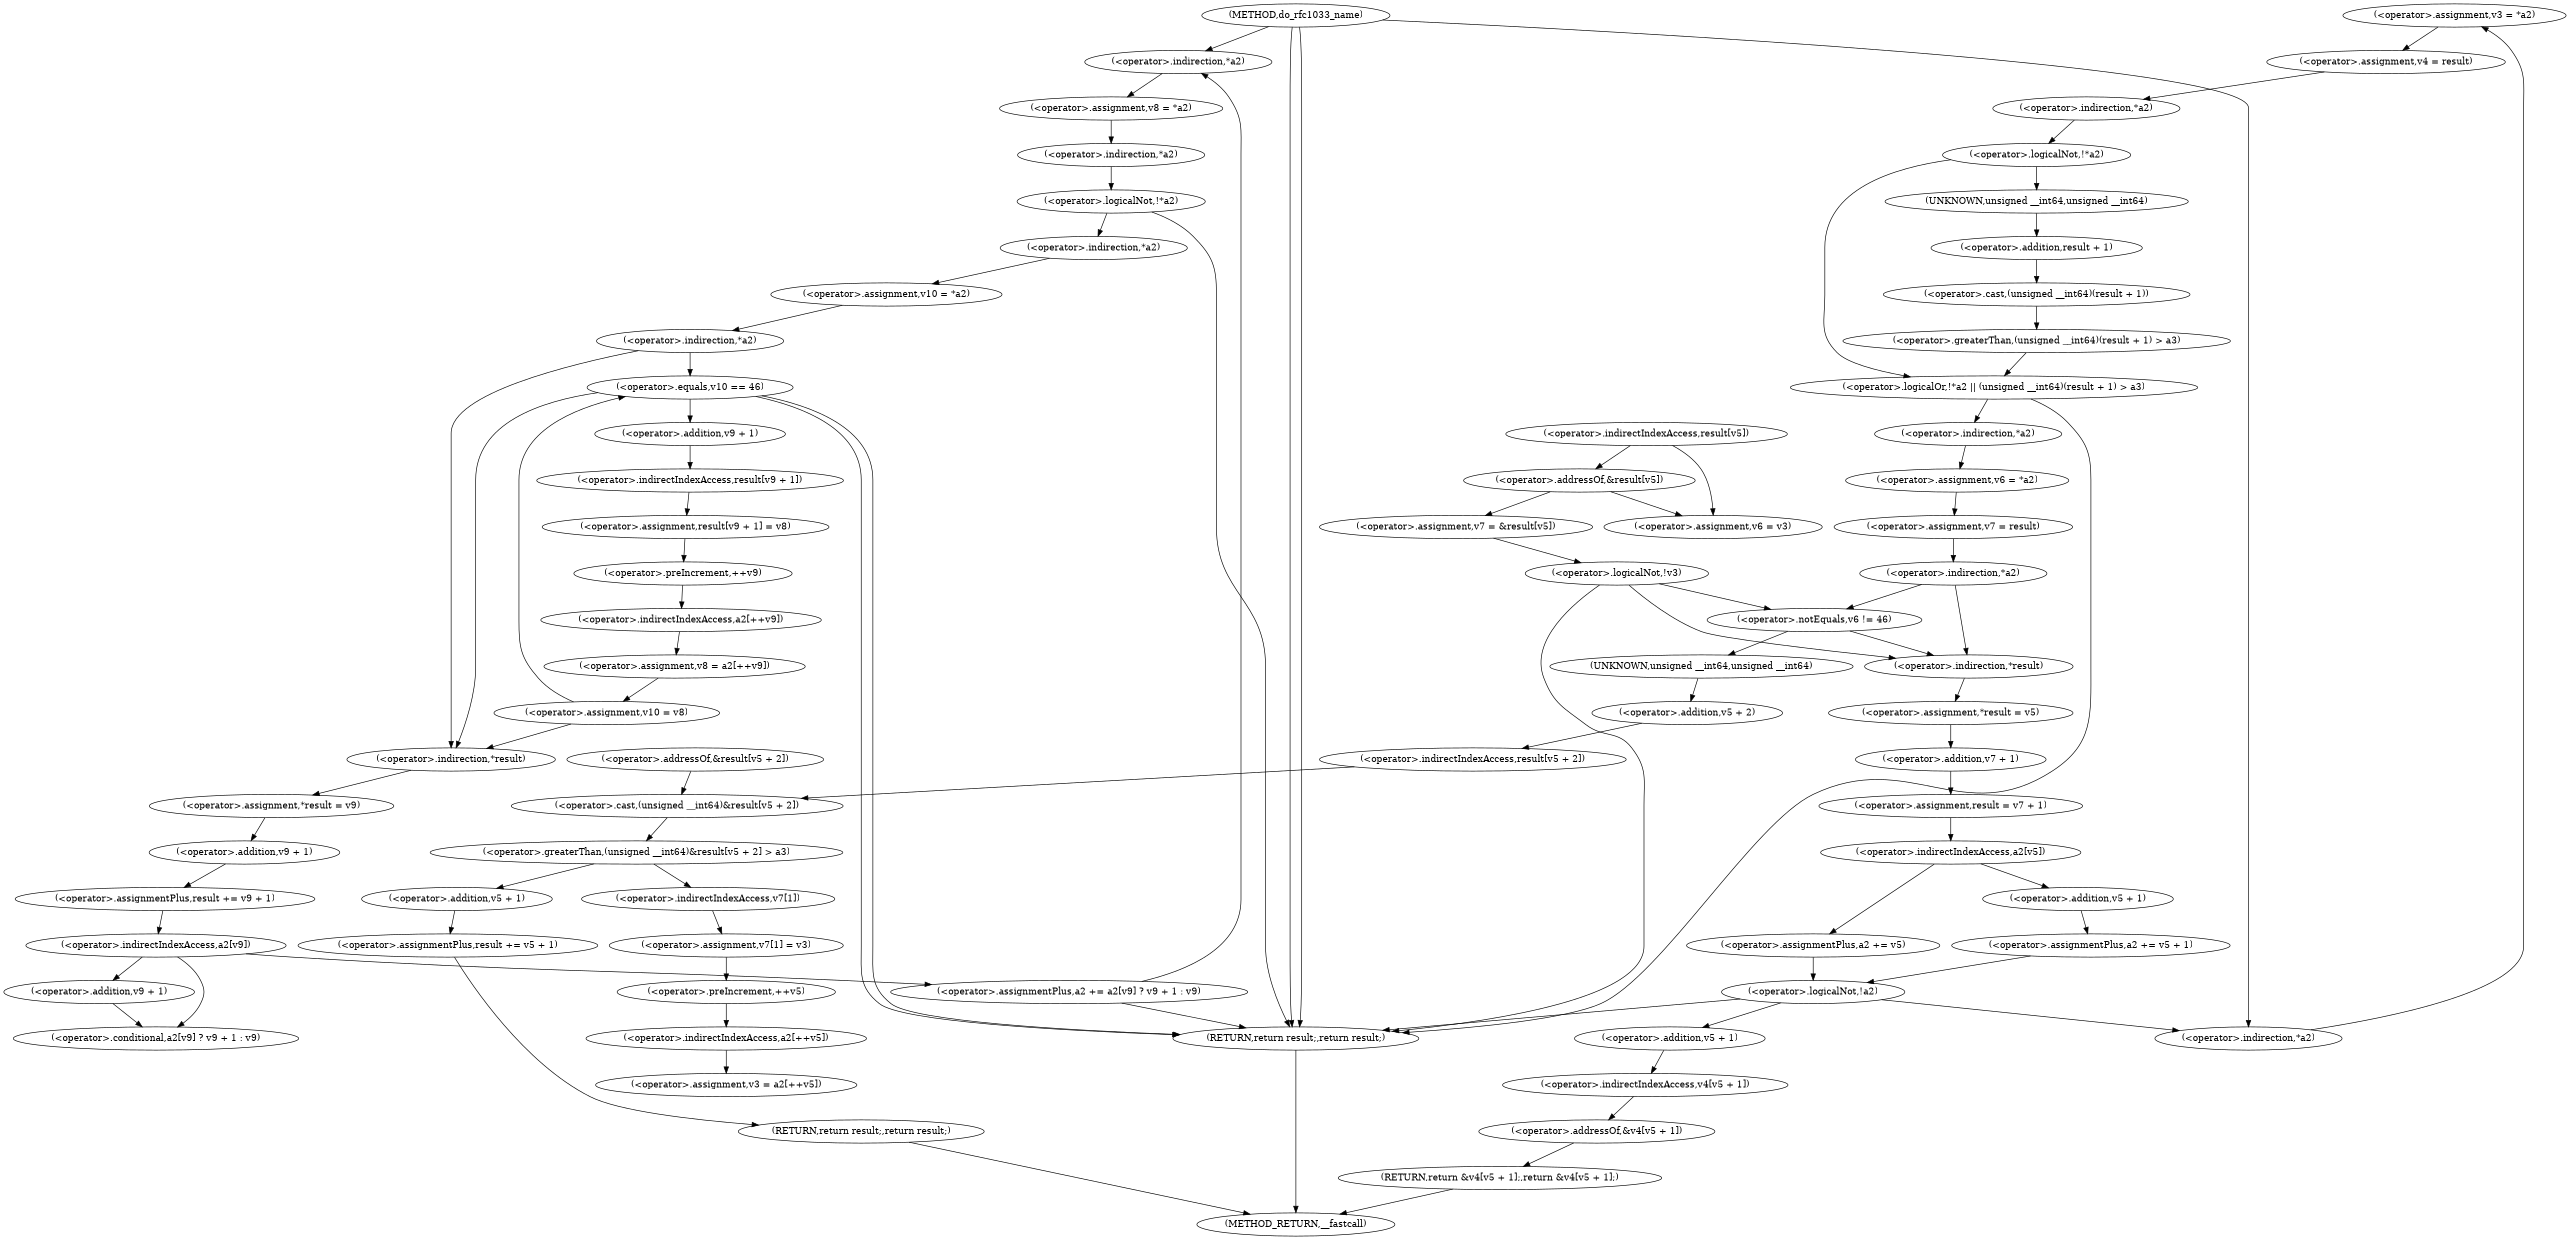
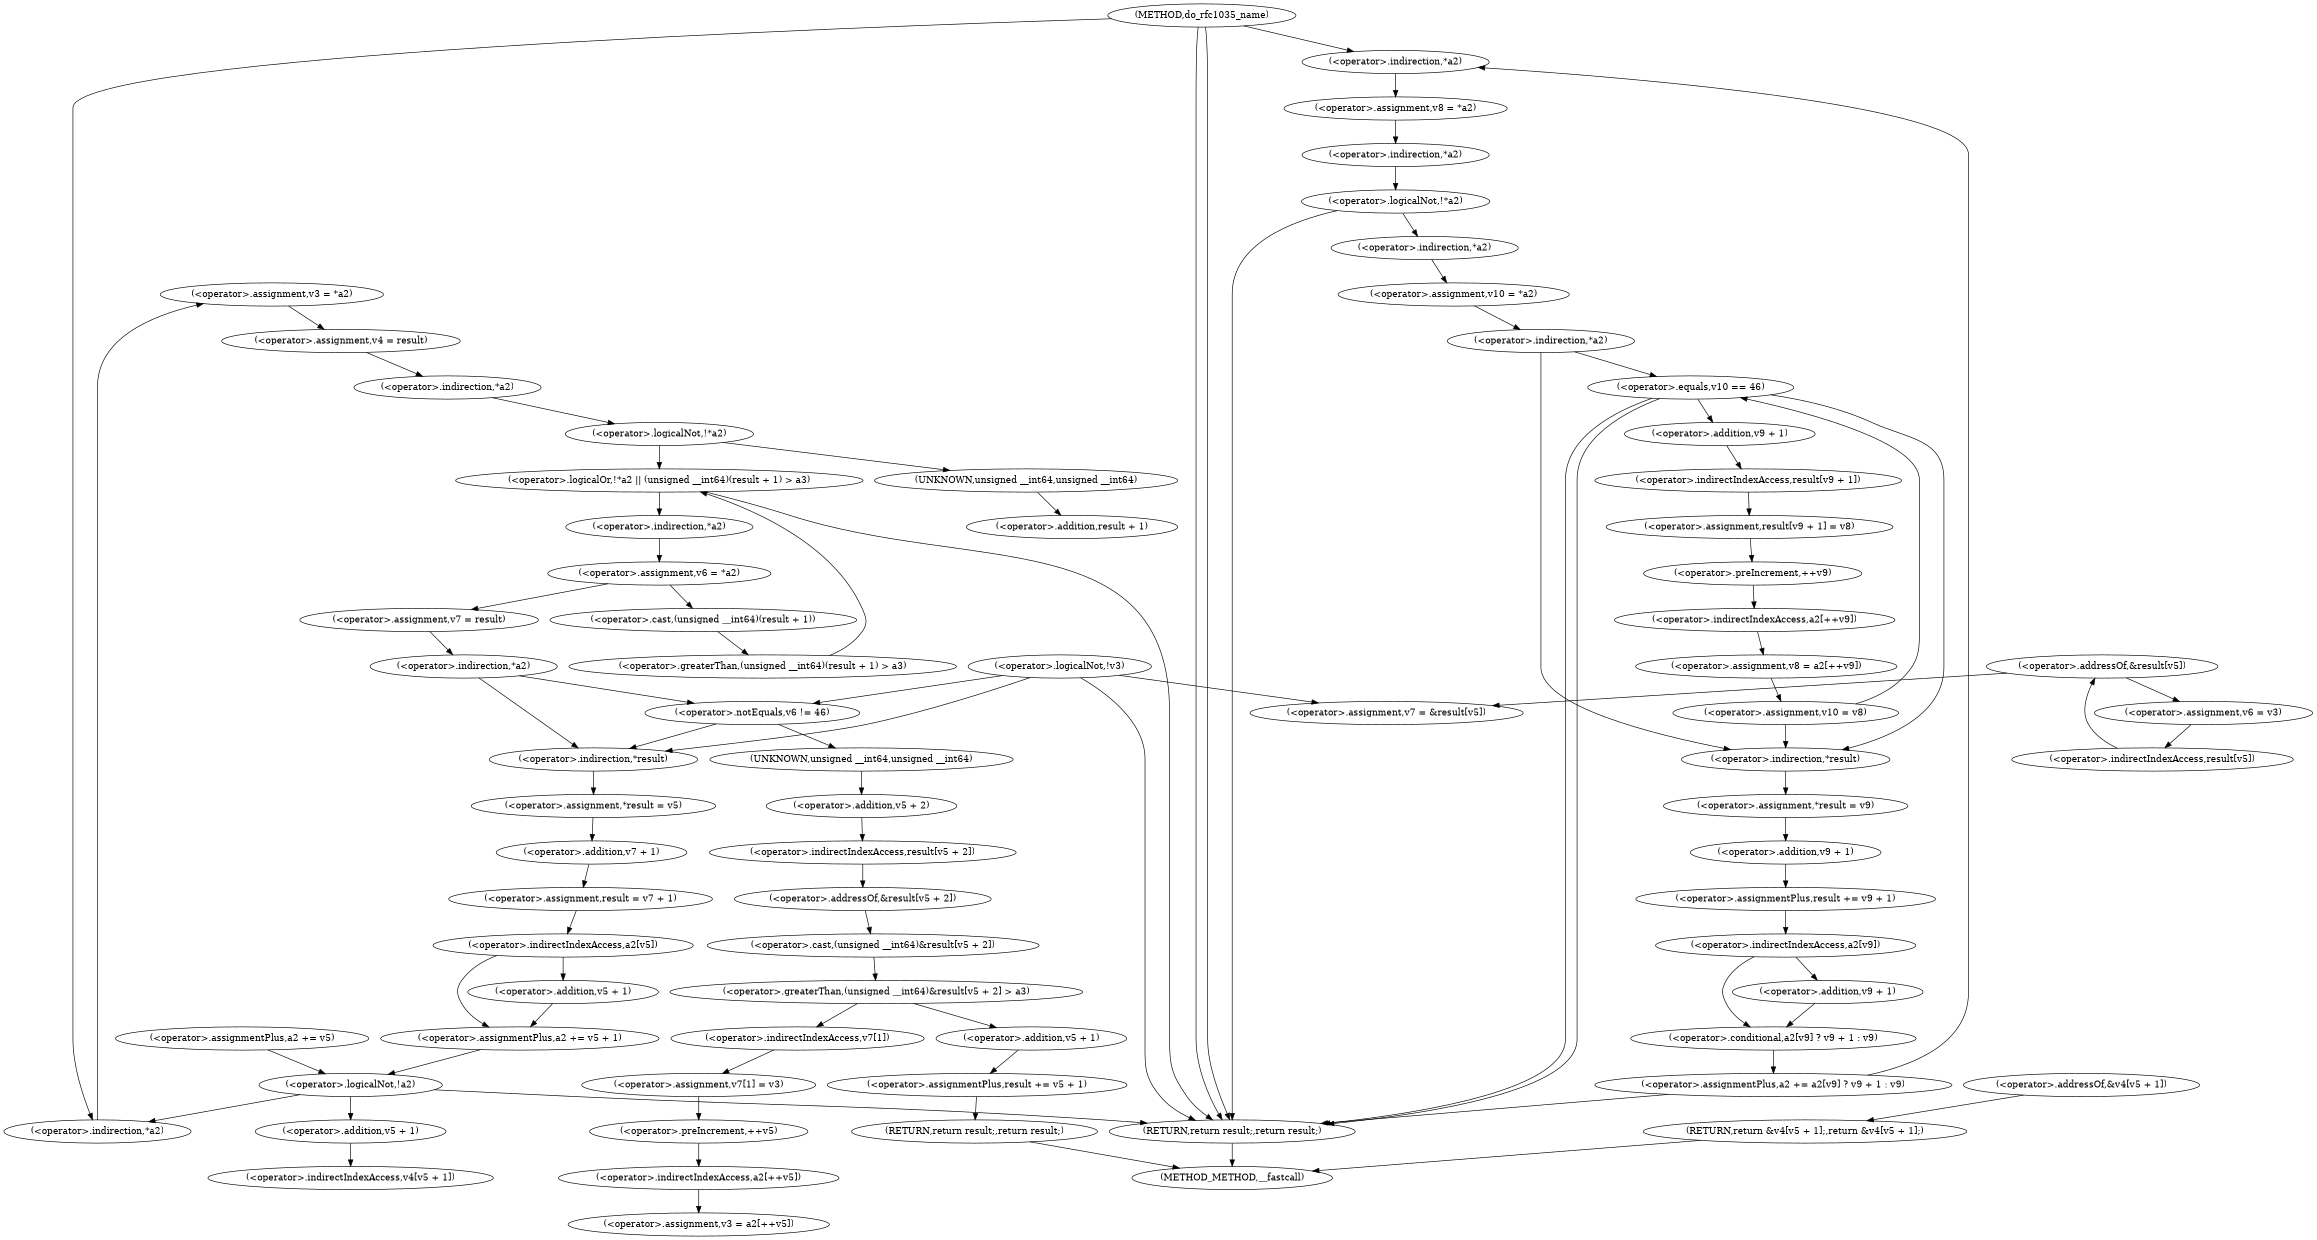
node "(METHOD,do_rfc1033_name)": label "(METHOD,do_rfc1033_name)" -> "(METHOD,do_rfc1035_name)"
edge "(<operator>.addition,result + 1)" -> "(<operator>.cast,(unsigned __int64)(result + 1))": now "(<operator>.assignment,v6 = *a2)" -> "(<operator>.cast,(unsigned __int64)(result + 1))"
edge "(<operator>.indirectIndexAccess,result[v5])" -> "(<operator>.assignment,v6 = v3)": reversed
edge "(<operator>.assignment,v7 = &result[v5])" -> "(<operator>.logicalNot,!v3)": reversed
edge "(<operator>.indirectIndexAccess,result[v5 + 2])" -> "(<operator>.cast,(unsigned __int64)&result[v5 + 2])": now "(<operator>.indirectIndexAccess,result[v5 + 2])" -> "(<operator>.addressOf,&result[v5 + 2])"
edge "(<operator>.indirectIndexAccess,a2[v5])" -> "(<operator>.assignmentPlus,a2 += v5)": now "(<operator>.indirectIndexAccess,a2[v5])" -> "(<operator>.assignmentPlus,a2 += v5 + 1)"
edge "(<operator>.indirectIndexAccess,a2[v9])" -> "(<operator>.assignmentPlus,a2 += a2[v9] ? v9 + 1 : v9)": now "(<operator>.conditional,a2[v9] ? v9 + 1 : v9)" -> "(<operator>.assignmentPlus,a2 += a2[v9] ? v9 + 1 : v9)"
edge "(<operator>.indirectIndexAccess,v4[v5 + 1])" -> "(<operator>.addressOf,&v4[v5 + 1])": removed
node "(METHOD_RETURN,__fastcall)": label "(METHOD_RETURN,__fastcall)" -> "(METHOD_METHOD,__fastcall)"
